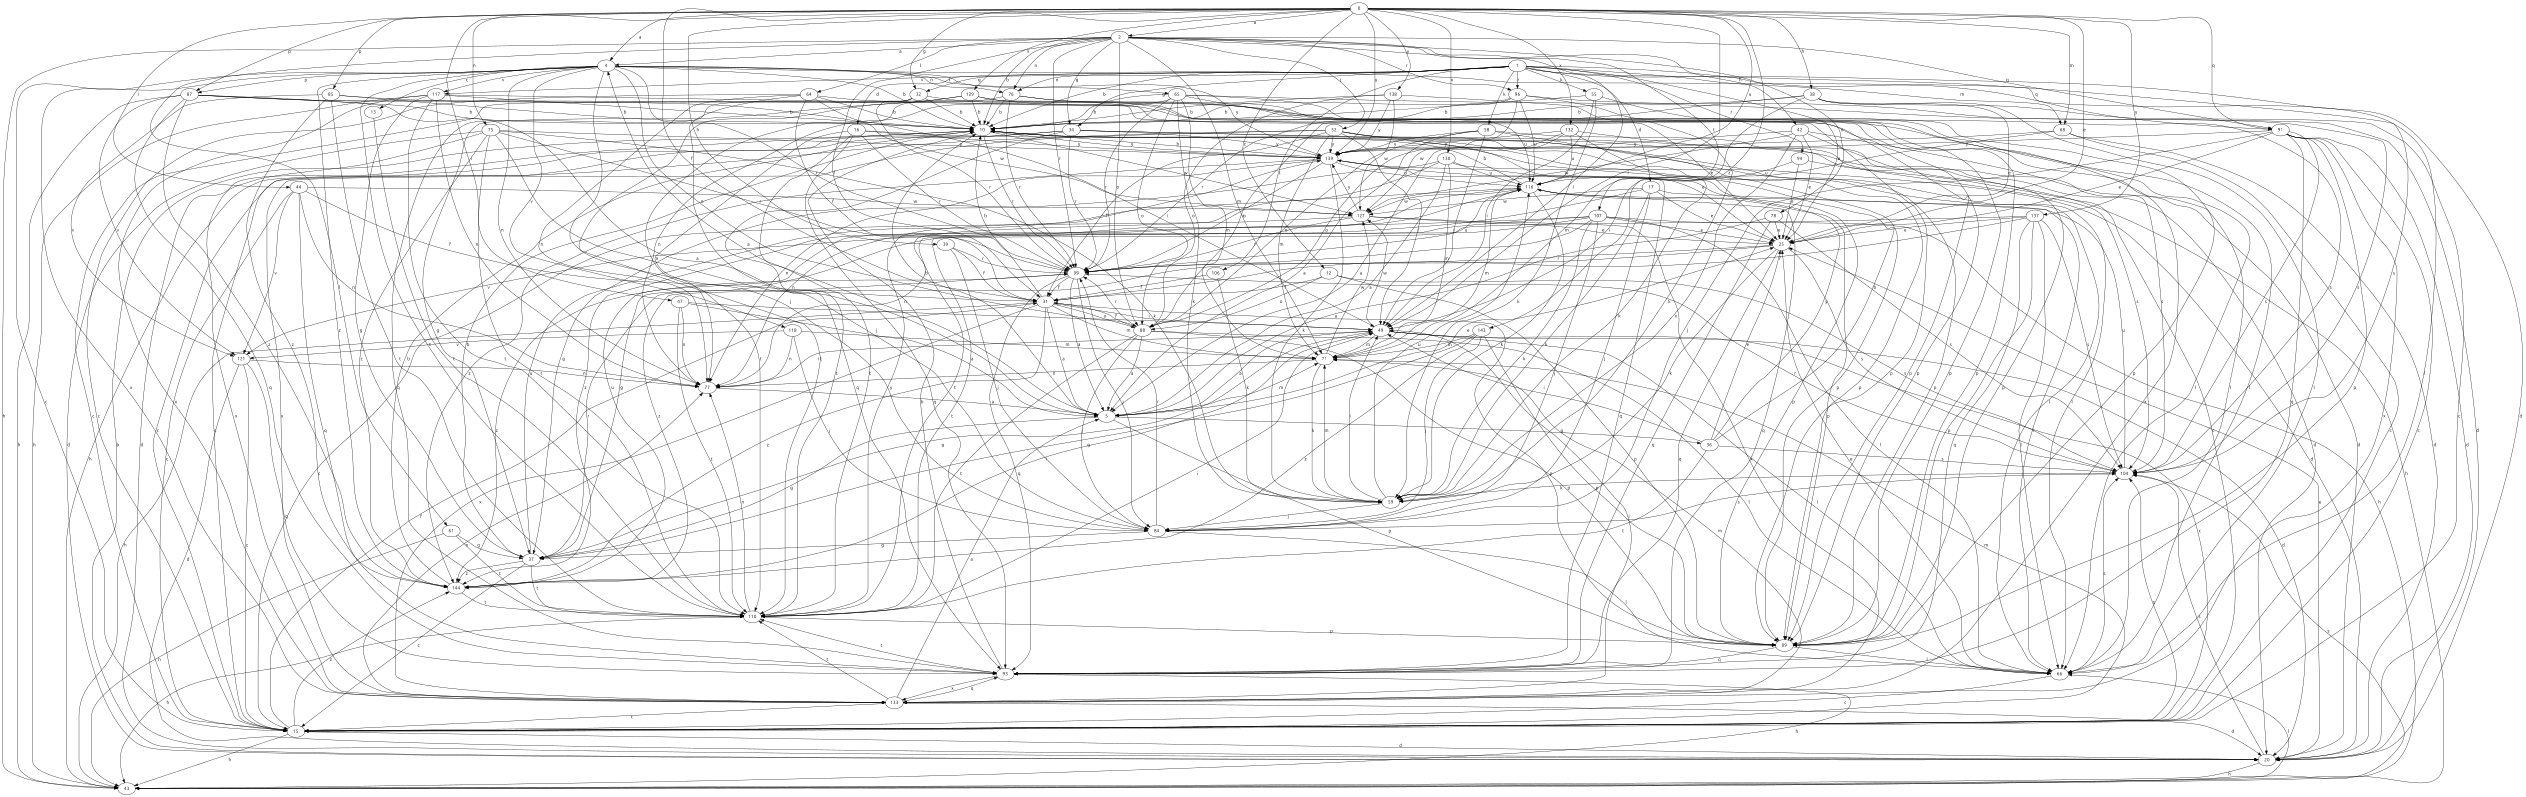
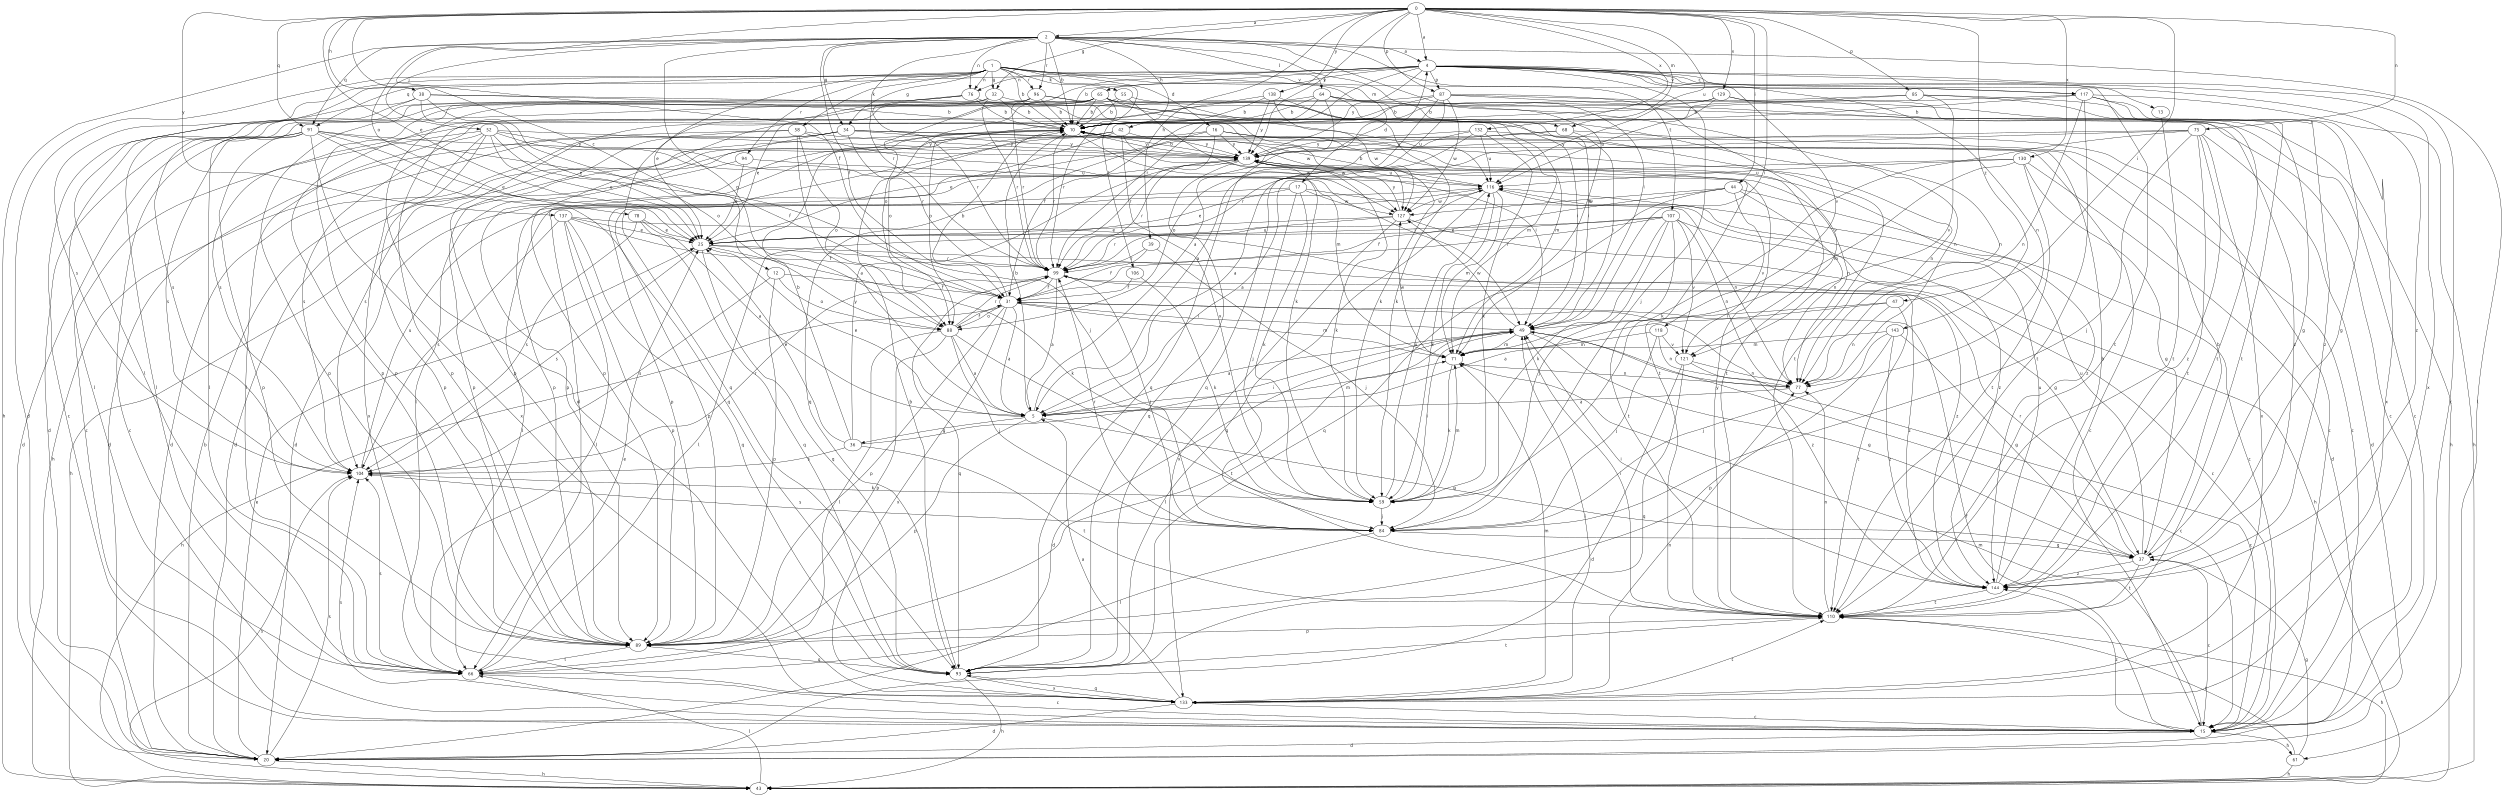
edge "15" -> "43": now "15" -> "61"
